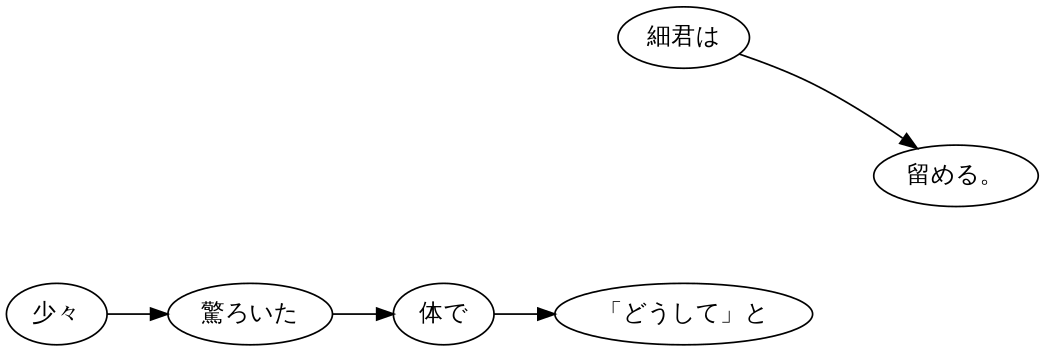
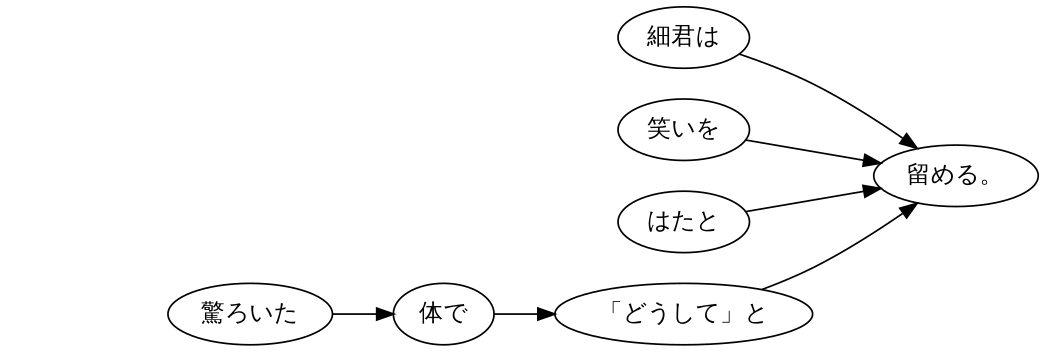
node "笑いを": added
node "はたと": added
edge "「どうして」と" -> "留める。": added
node "少々": removed
